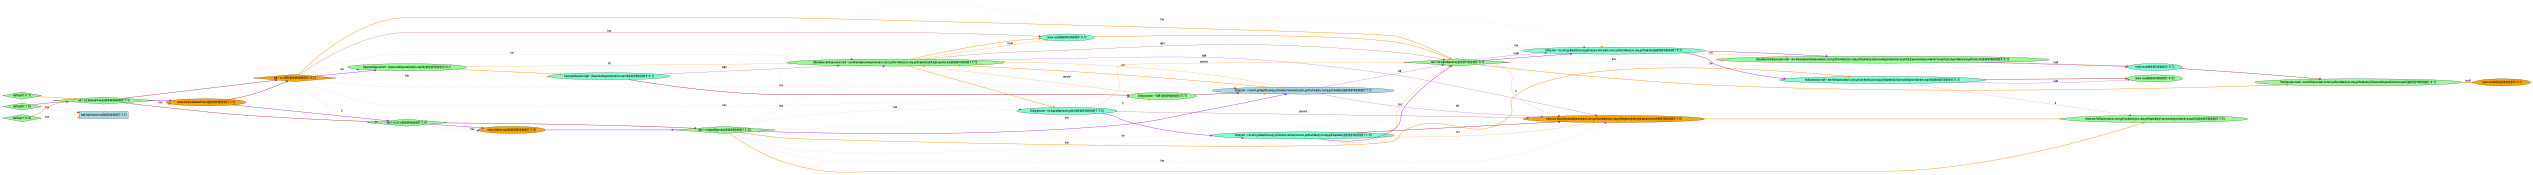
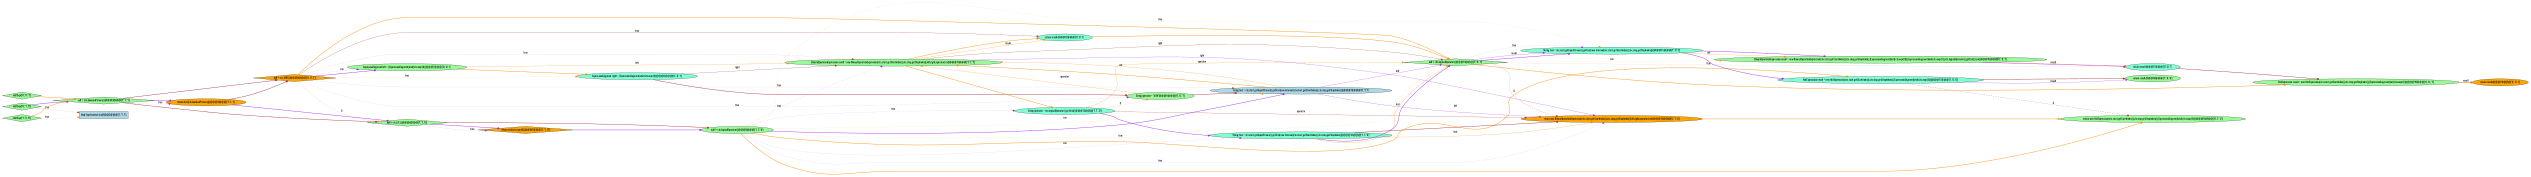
node "return visit(ctx.expr(0))@@@7@@@['1', '1', '0']": shape ellipse -> diamond
node "null != ctx.logicalOperator()@@@9@@@['1', '1', '0']": shape diamond -> ellipse
